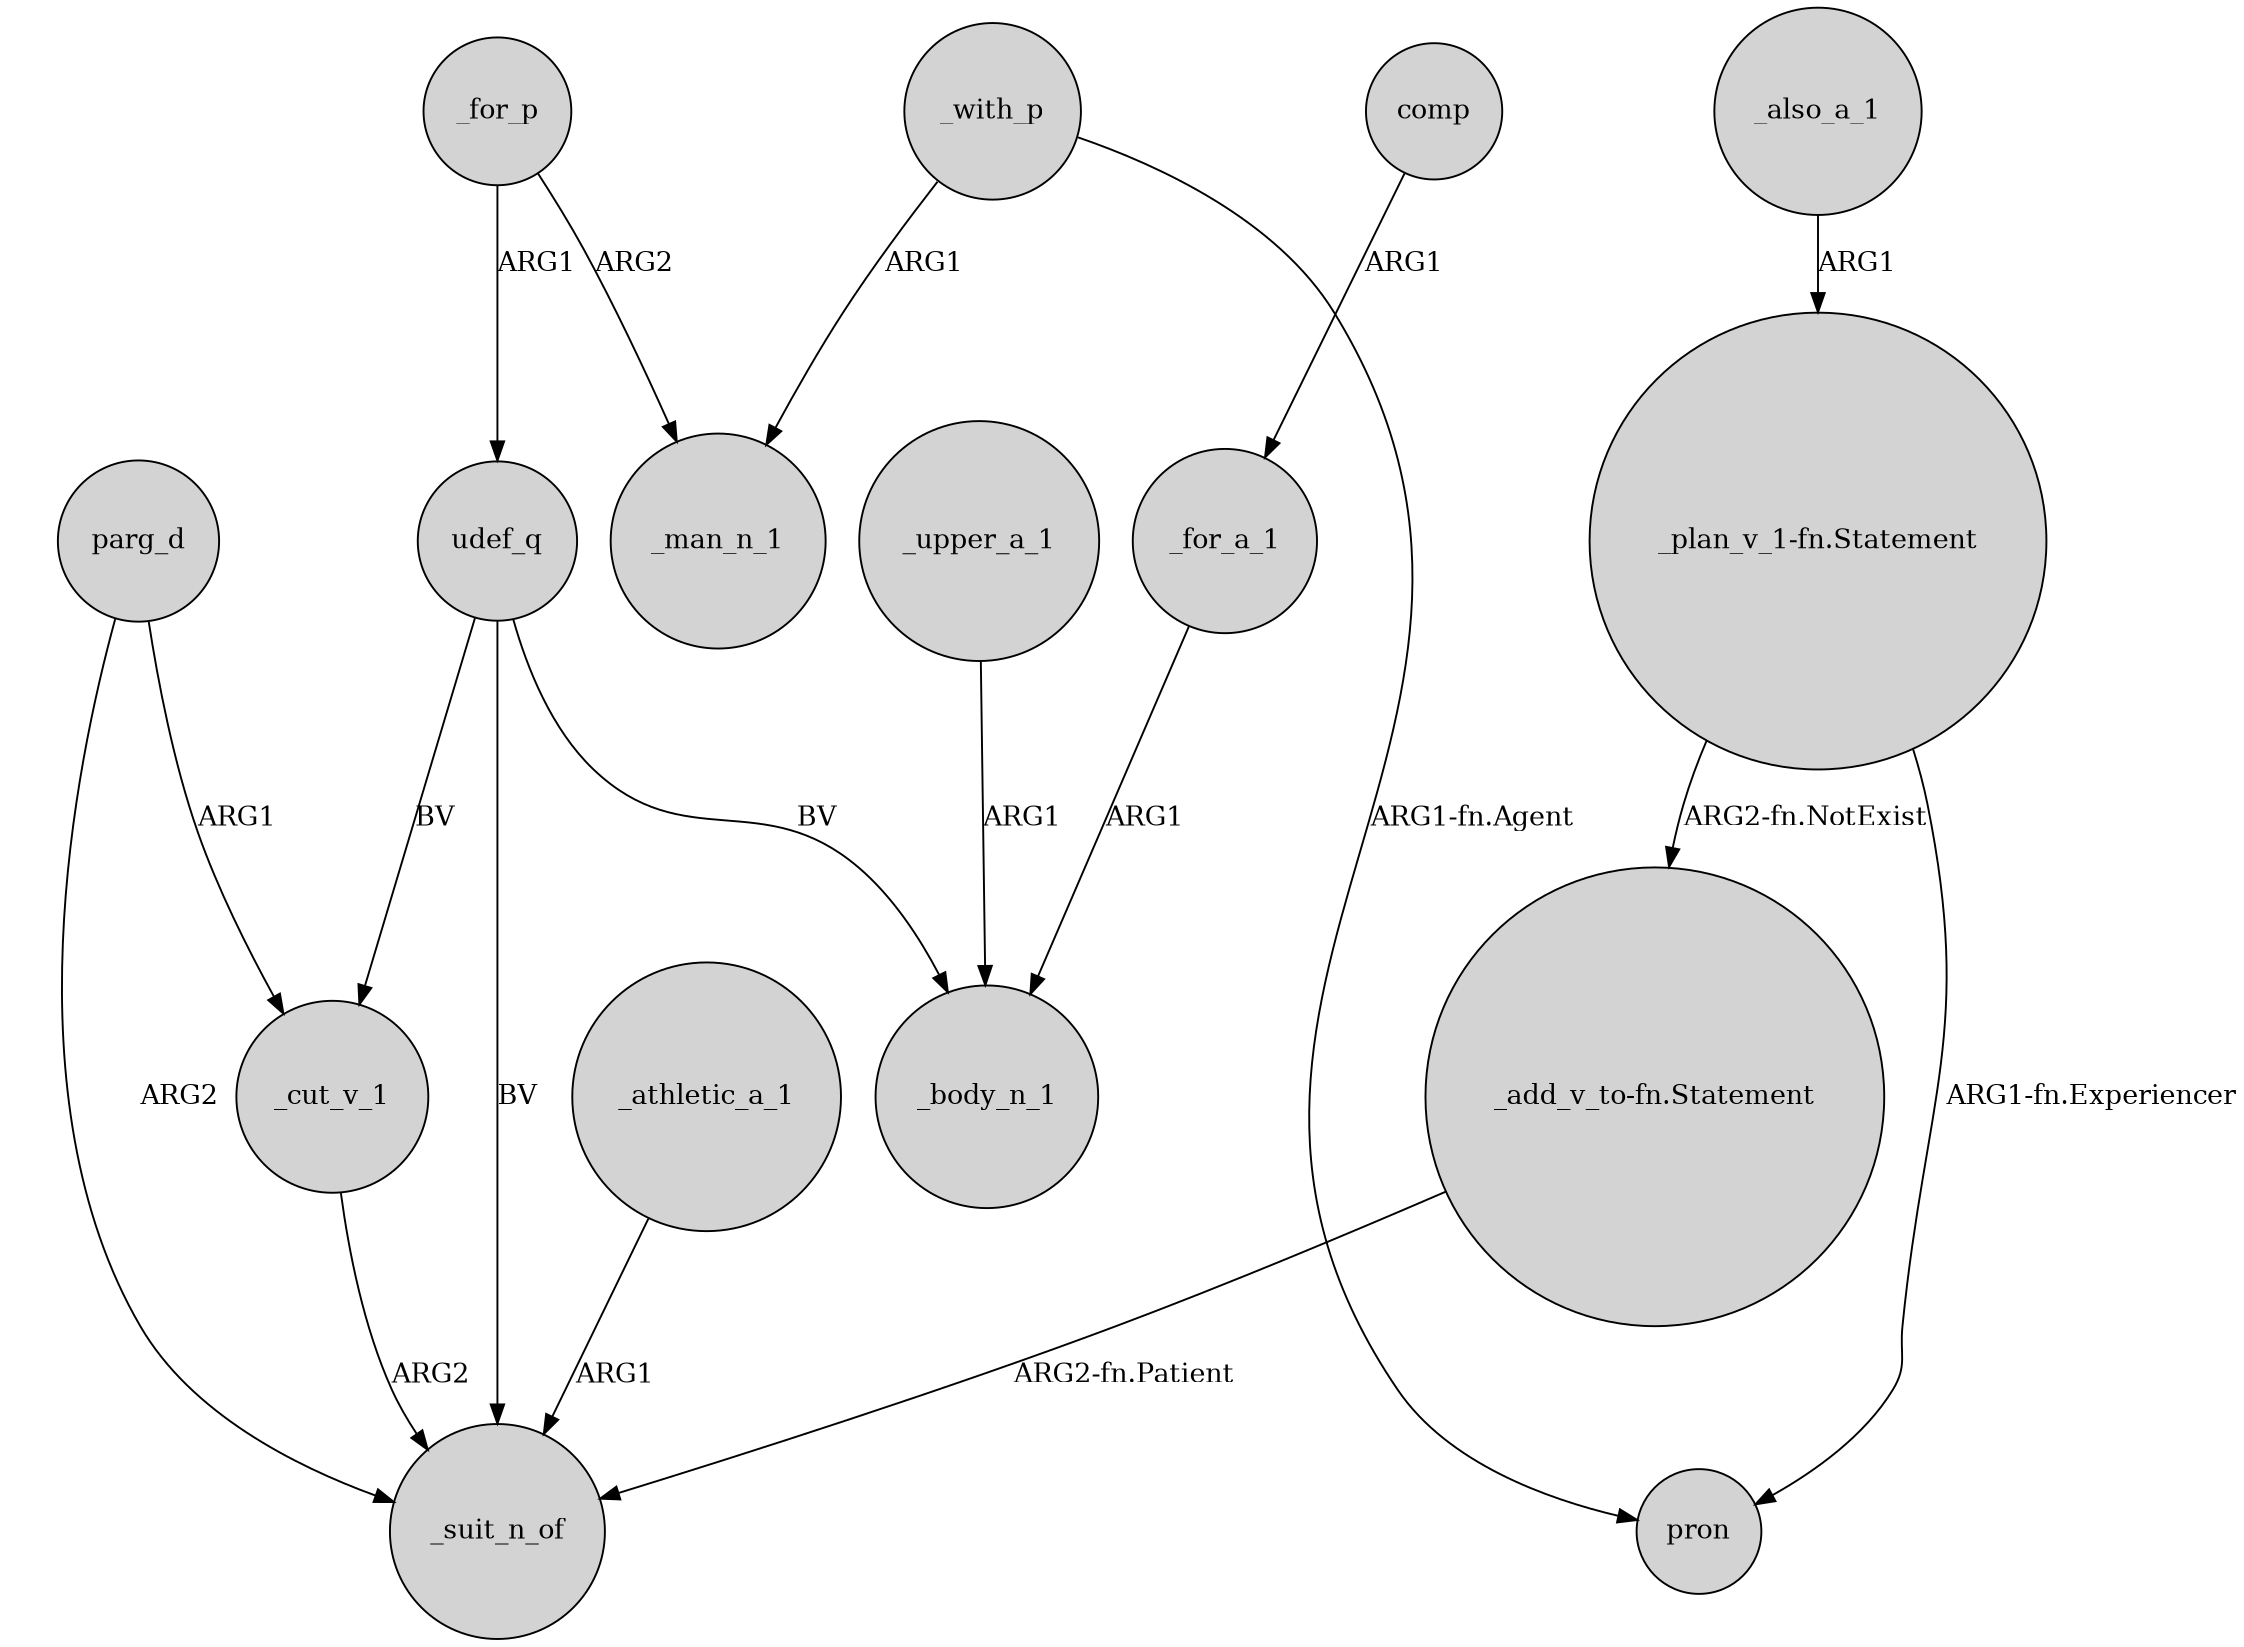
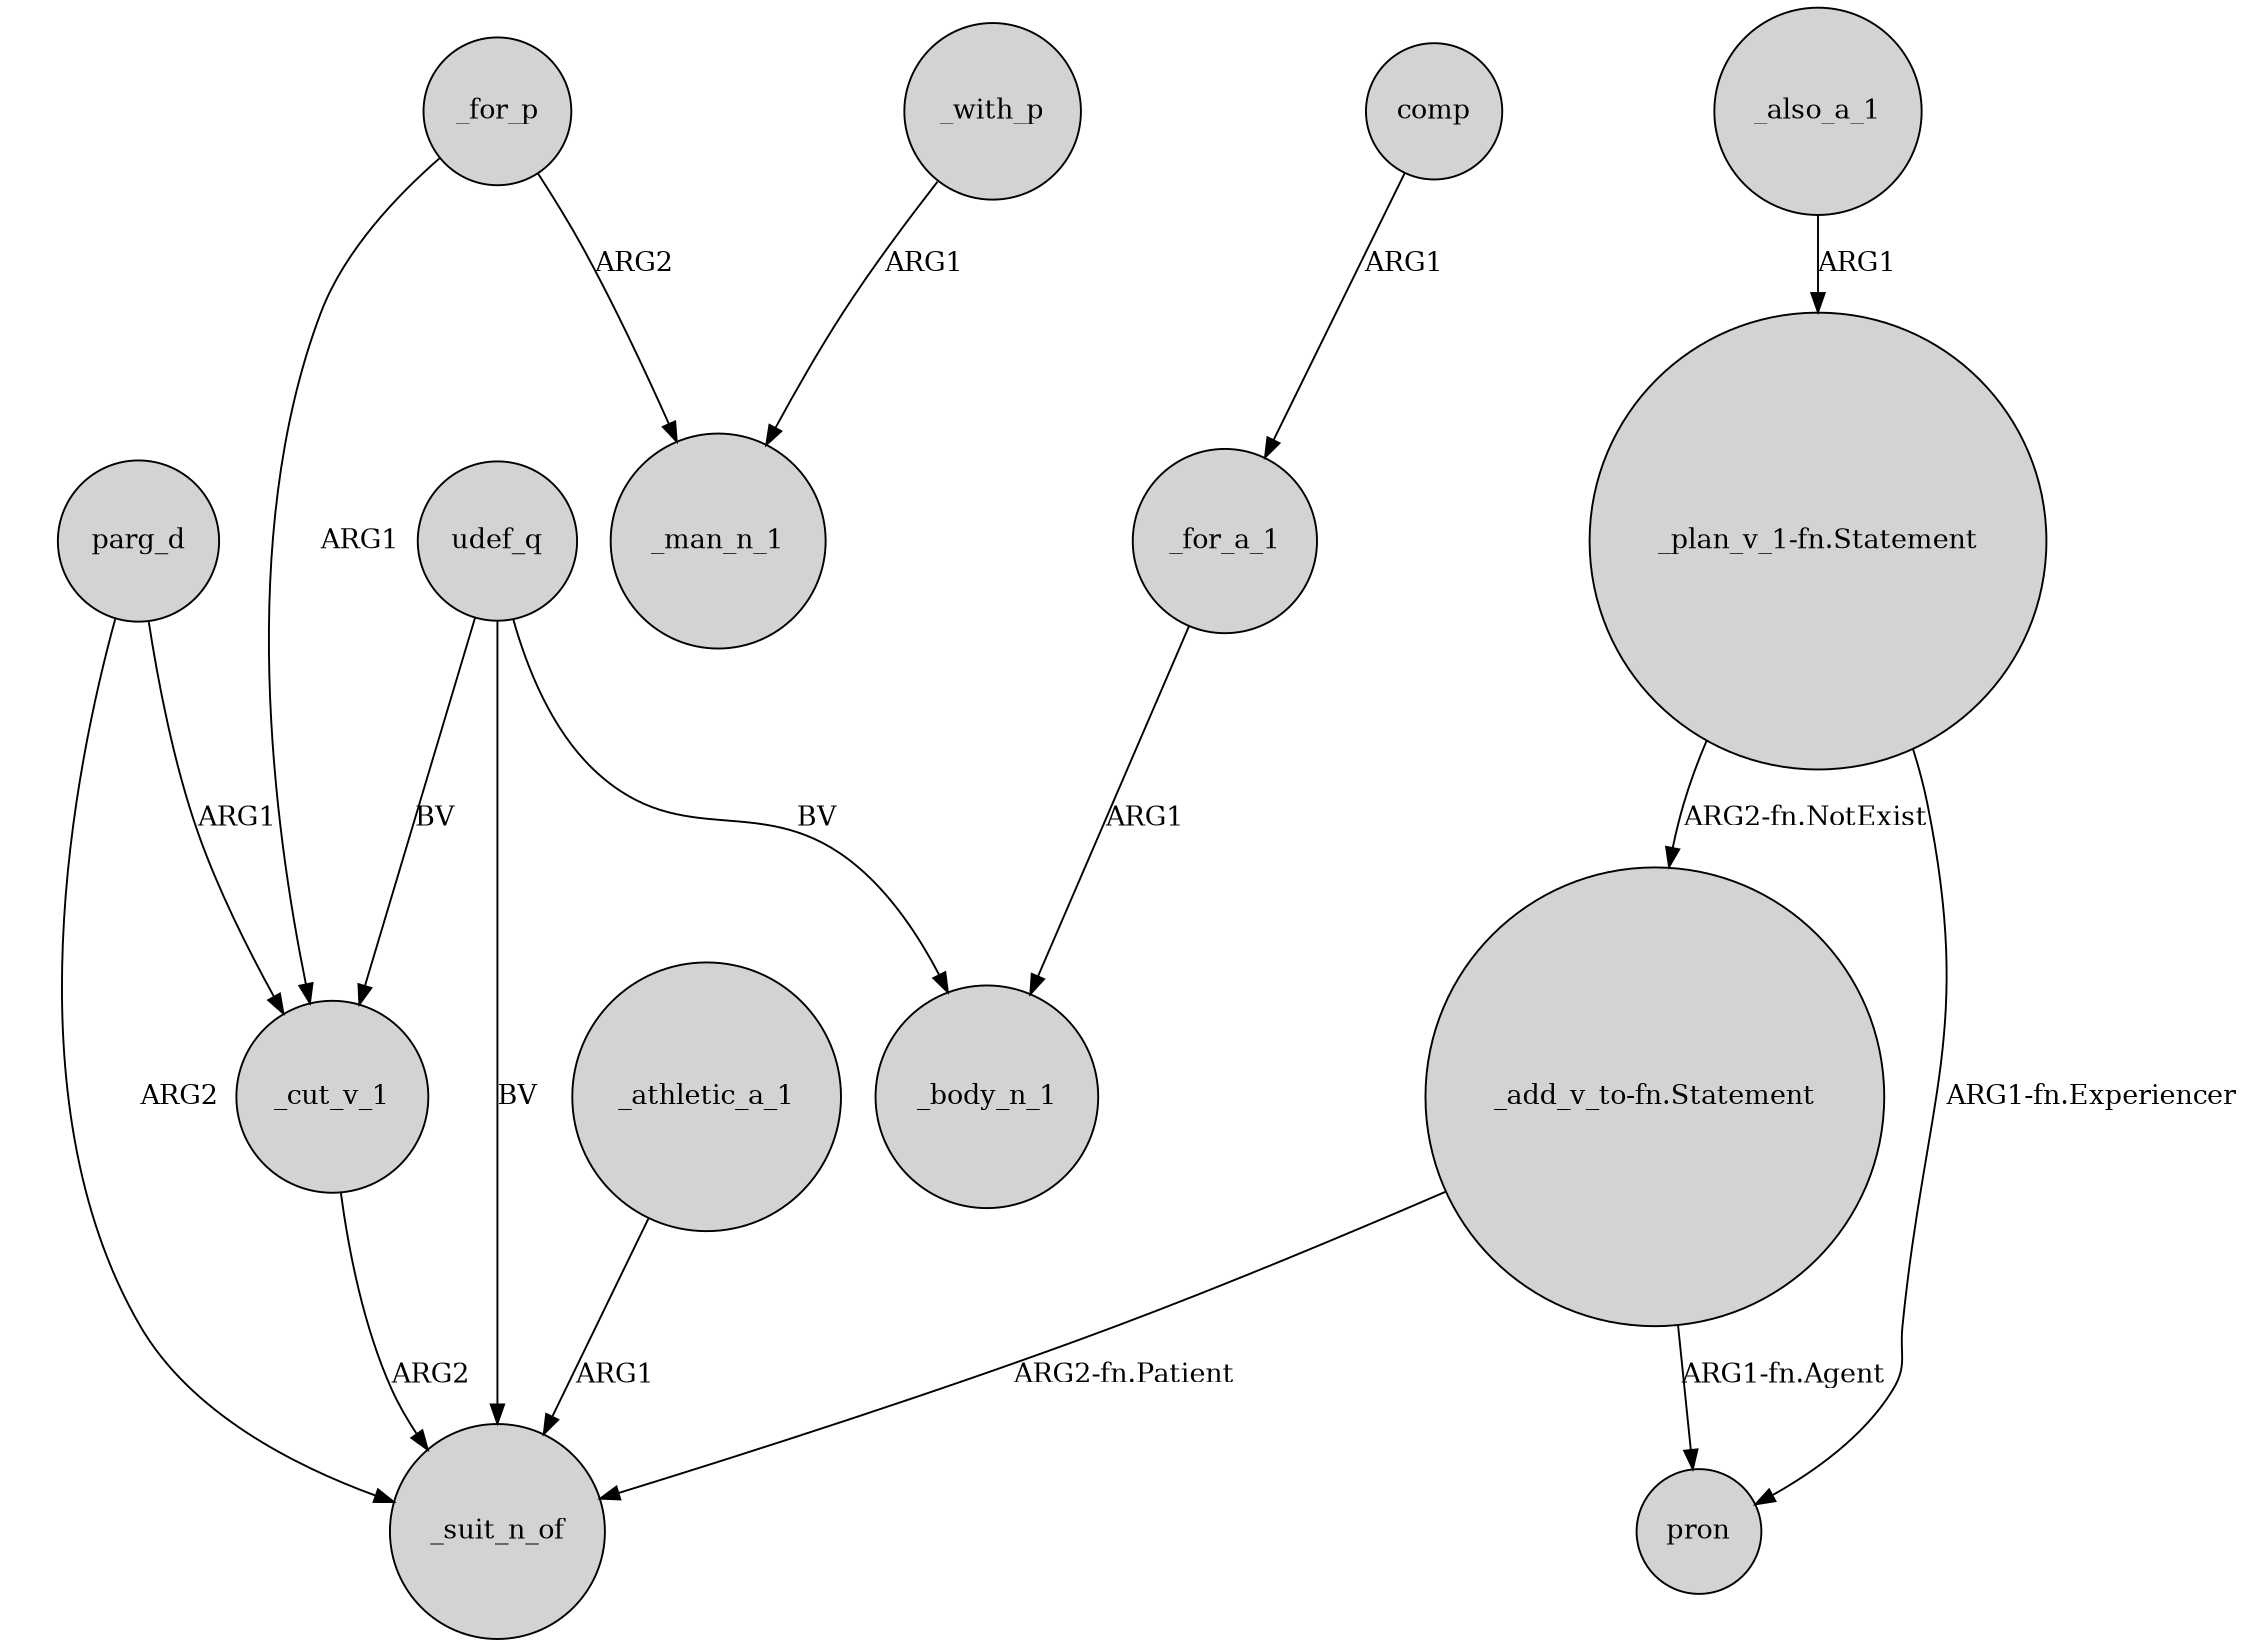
edge "_for_p" -> "udef_q": now "_for_p" -> "_cut_v_1"
node "_upper_a_1": removed
edge "_with_p" -> "pron": now "_add_v_to-fn.Statement" -> "pron"
